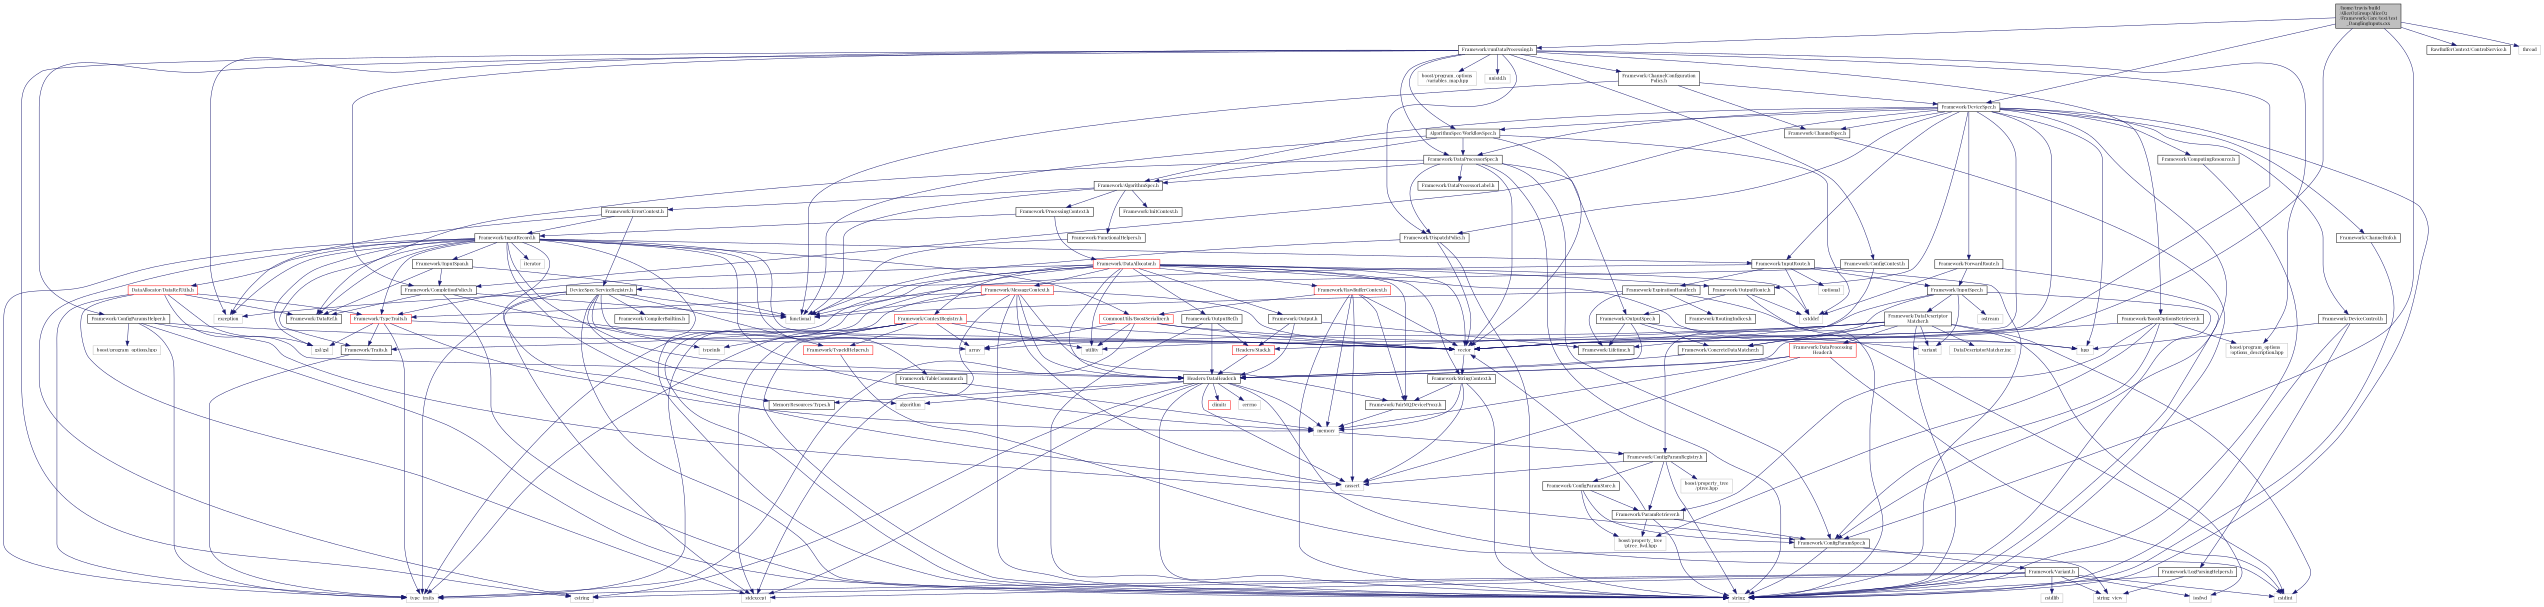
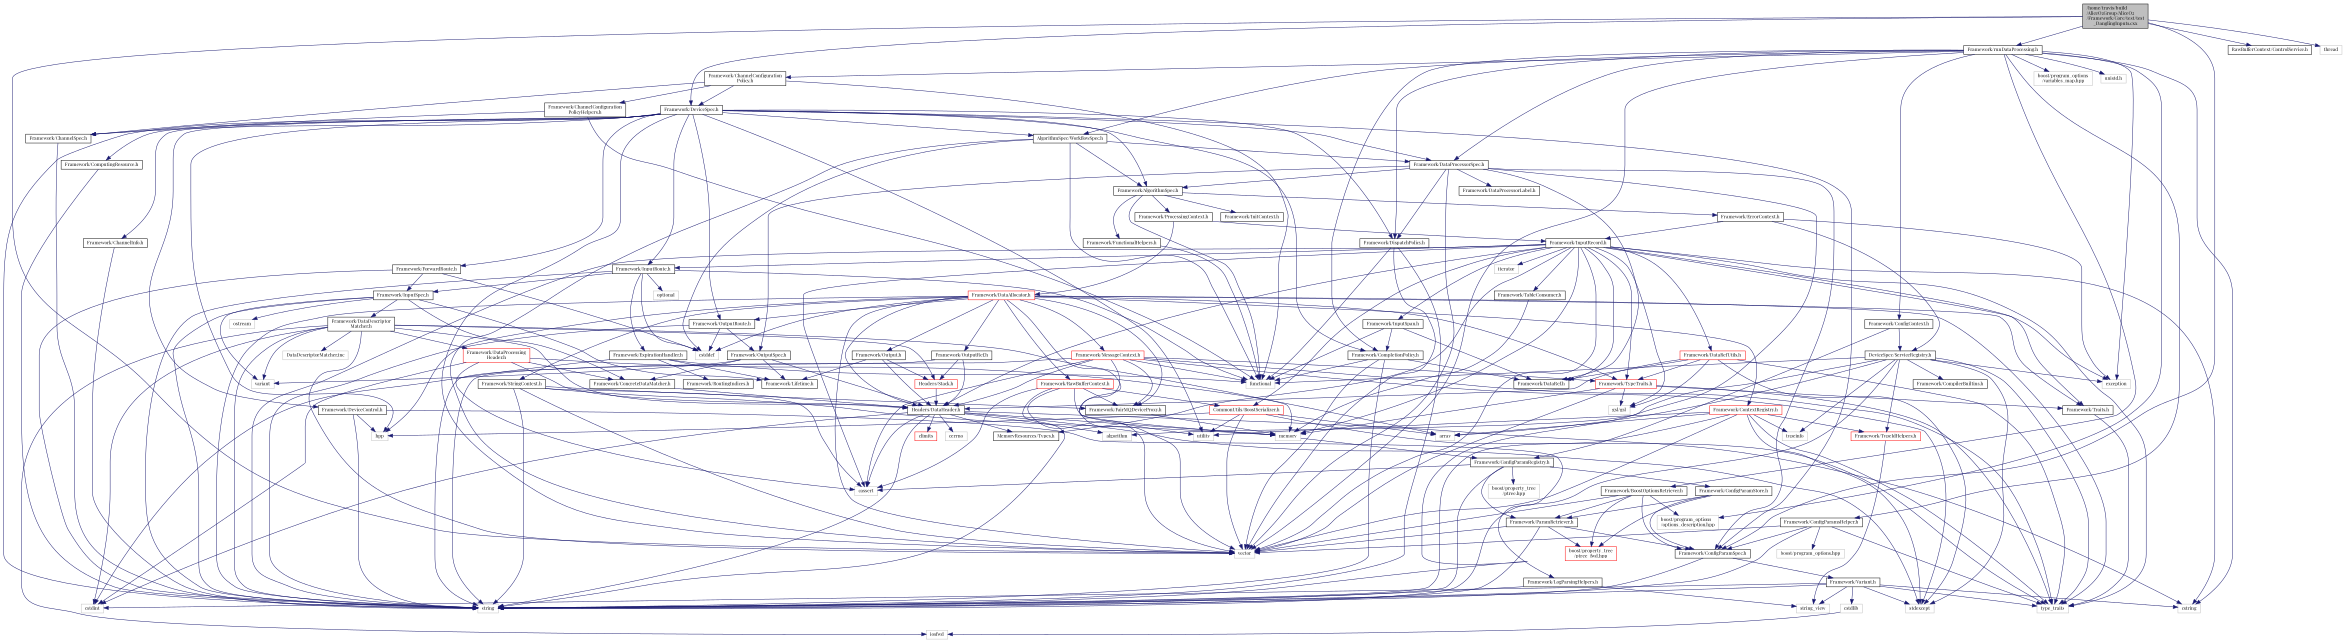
node "Framework/ChannelConfiguration PolicyHelpers.h": added
node "DataAllocator/DataRefUtils.h": label "DataAllocator/DataRefUtils.h" -> "Framework/DataRefUtils.h"
edge "Framework/DataDescriptor Matcher.h" -> "Framework/ConcreteDataMatcher.h": now "Framework/DataProcessing Header.h" -> "Framework/ConcreteDataMatcher.h"
edge "vector" -> "Framework/StringContext.h": reversed
node "boost/property_tree /ptree_fwd.hpp": color grey75 -> red
edge "Framework/Variant.h" -> "iosfwd": now "cstdlib" -> "iosfwd"
